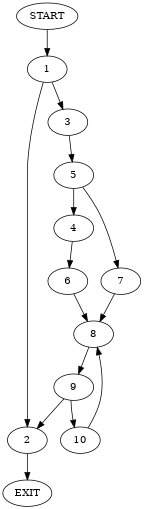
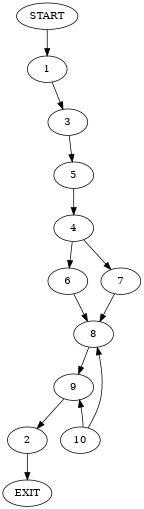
edge "5" -> "7": now "4" -> "7"
edge "1" -> "2": removed
edge "9" -> "10": reversed
